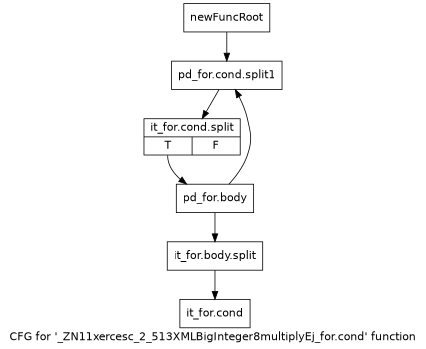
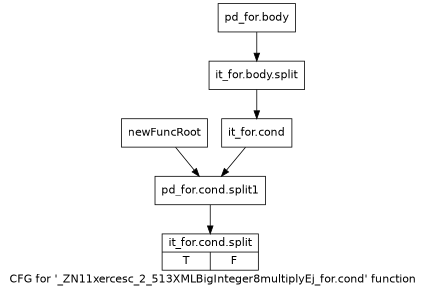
edge "pd_for.body" -> "pd_for.cond.split1": now "it_for.cond" -> "pd_for.cond.split1"
edge "it_for.cond.split" -> "pd_for.body": removed
